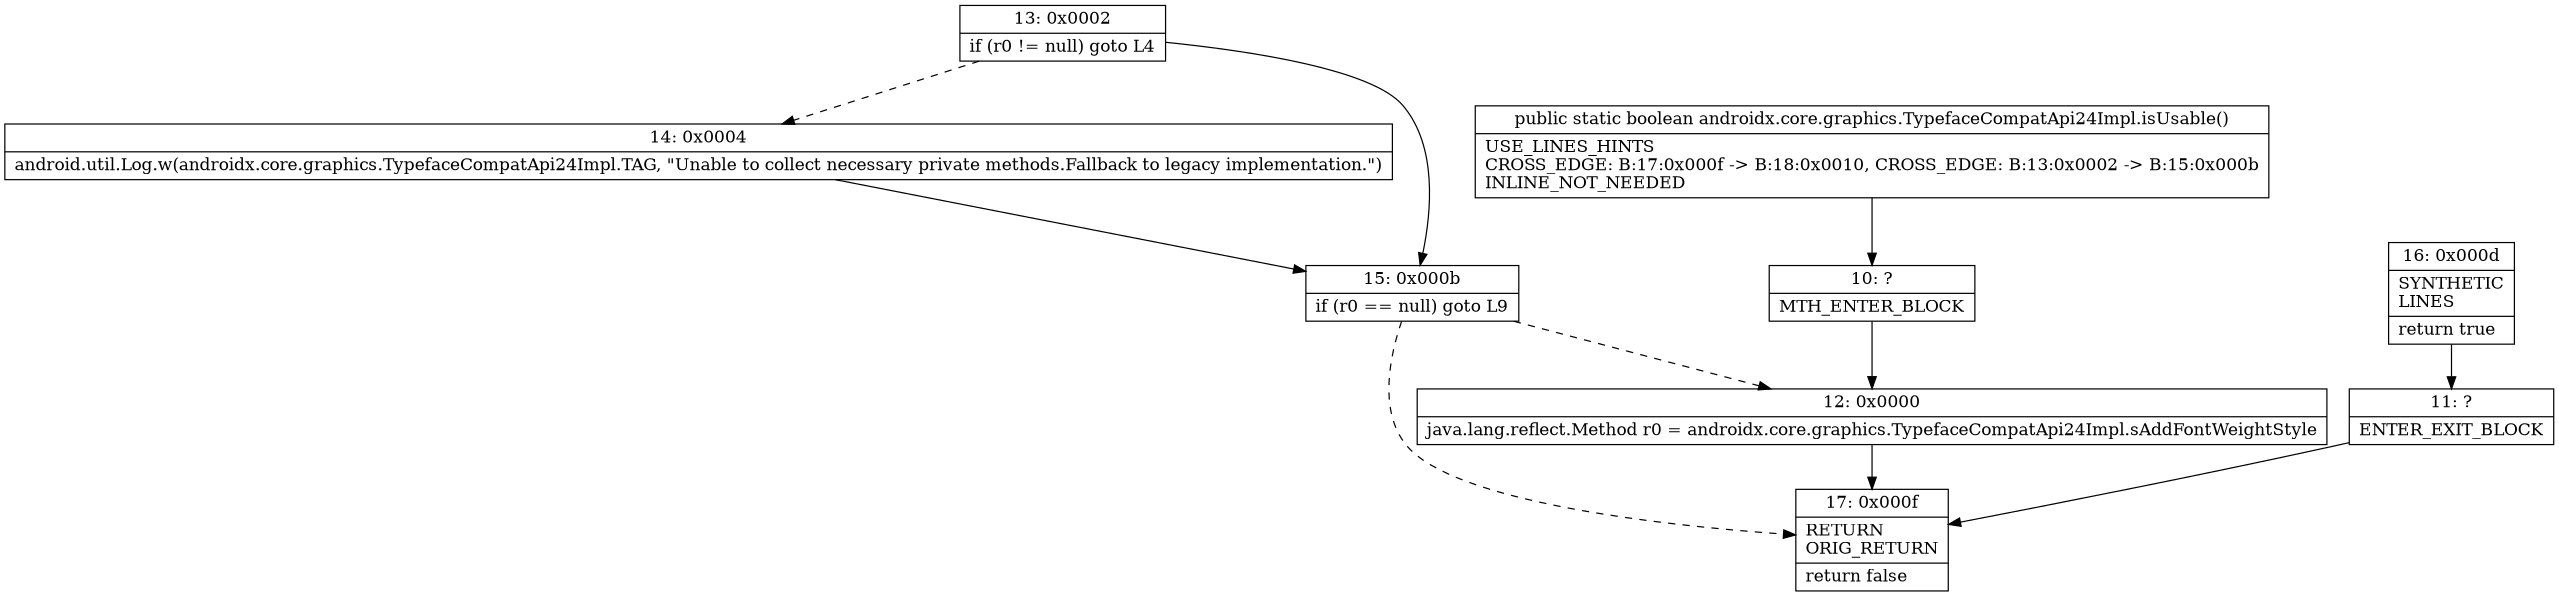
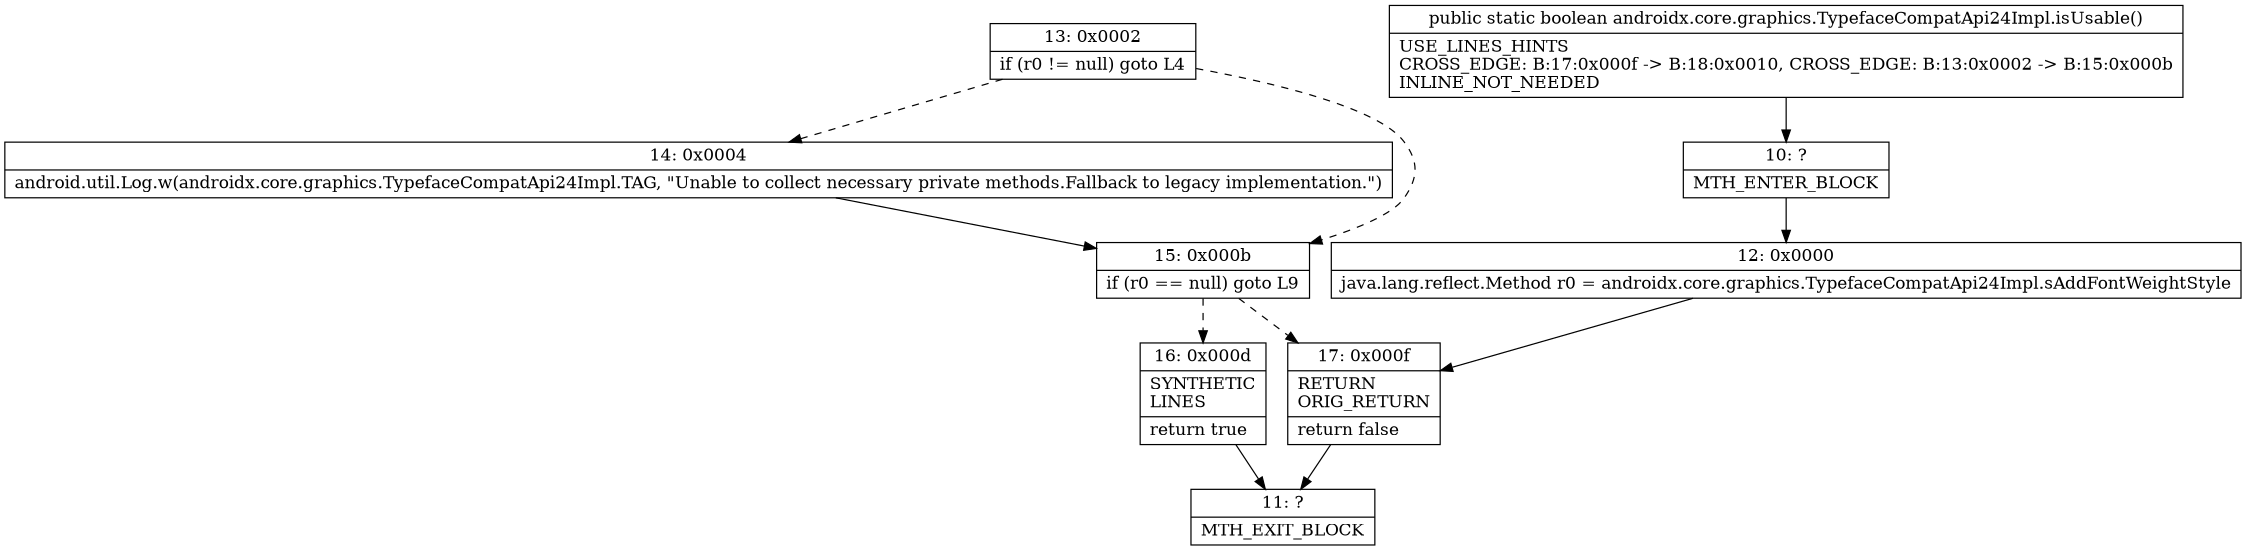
edge "13: 0x0002" -> "15: 0x000b": style solid -> dashed
edge "15: 0x000b" -> "12: 0x0000": now "15: 0x000b" -> "16: 0x000d"
node "11: ?": text "ENTER_EXIT_BLOCK" -> "MTH_EXIT_BLOCK"
edge "11: ?" -> "17: 0x000f": reversed
